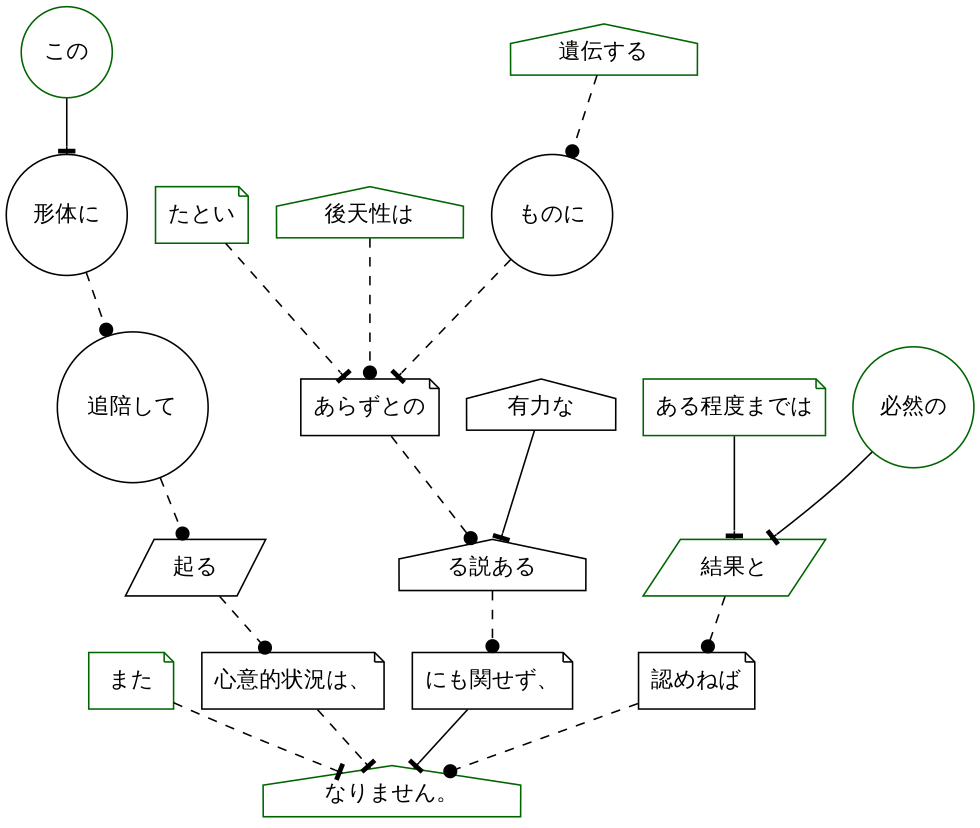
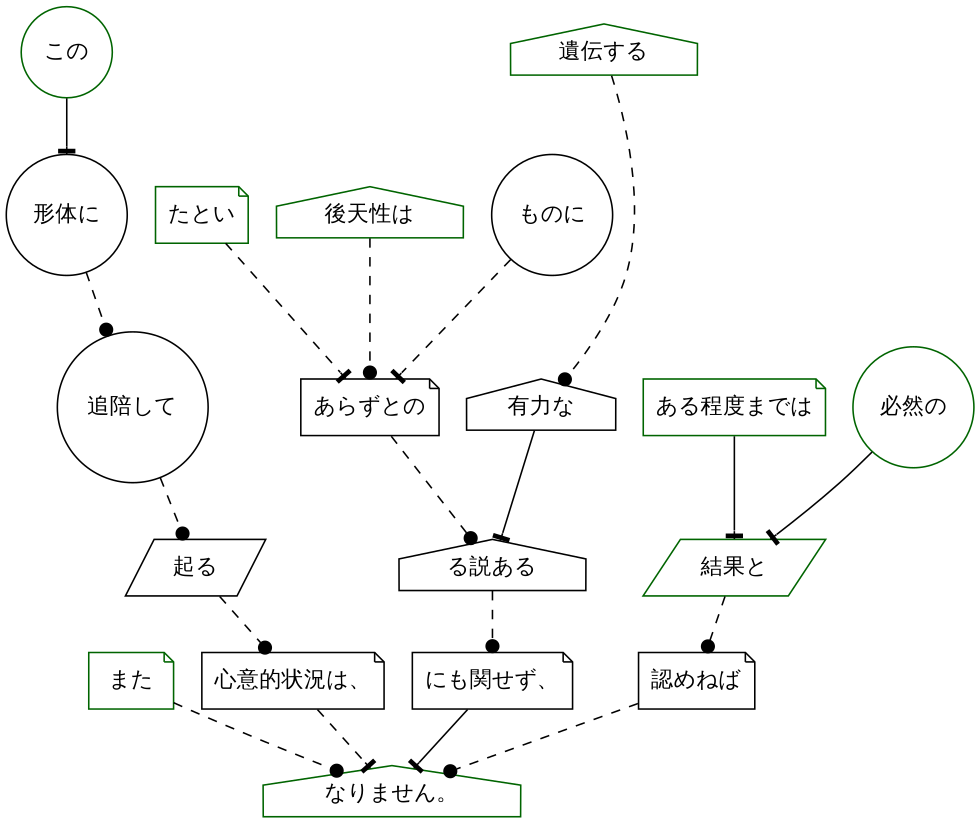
edge "遺伝する" -> "ものに": now "遺伝する" -> "有力な"
edge "また" -> "なりません。": arrowhead tee -> dot
